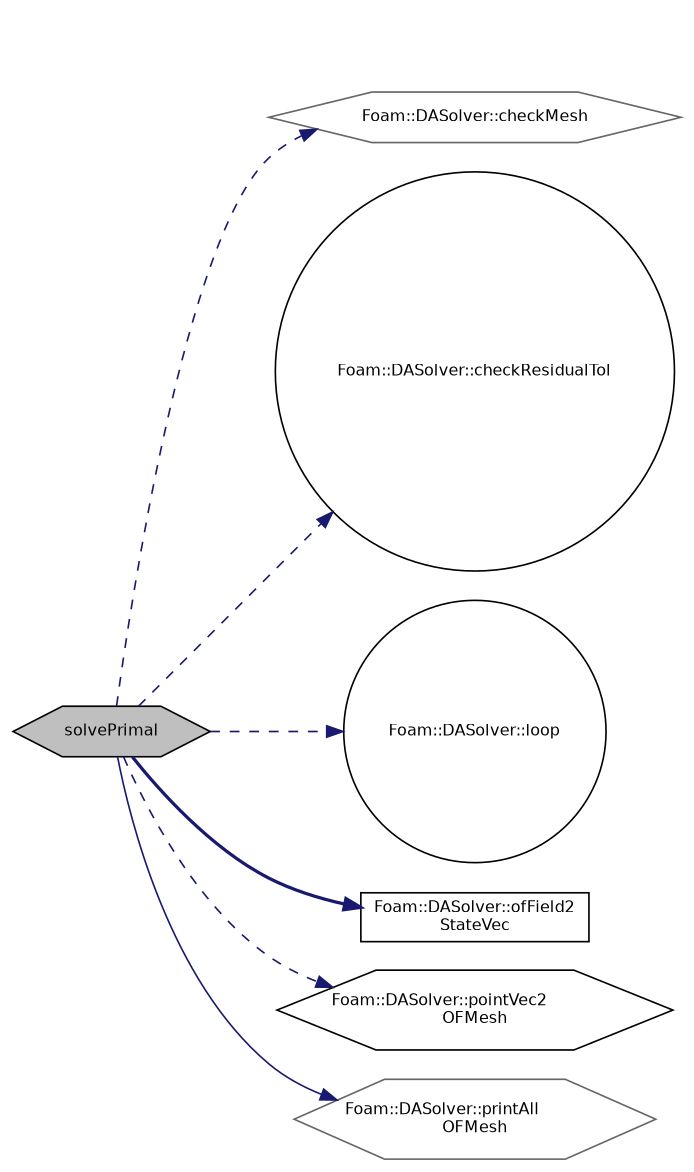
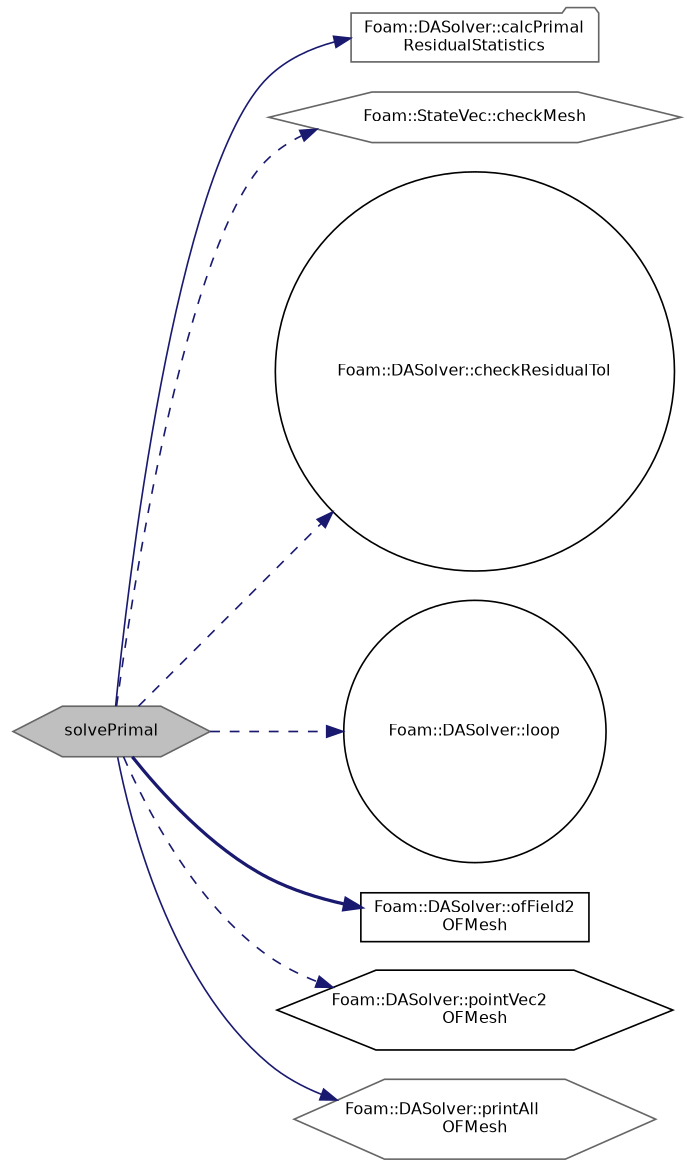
node "Foam::DASolver::calcPrimal ResidualStatistics": added
node "Foam::DASolver::checkMesh": label "Foam::DASolver::checkMesh" -> "Foam::StateVec::checkMesh"
node "solvePrimal": color black -> gray40
node "Foam::DASolver::ofField2 StateVec": label "Foam::DASolver::ofField2 StateVec" -> "Foam::DASolver::ofField2 OFMesh"
